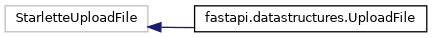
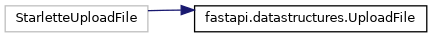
edge "fastapi.datastructures.UploadFile" -> "StarletteUploadFile": reversed
